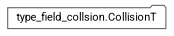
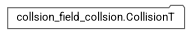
node "type_field_collsion.CollisionT": label "type_field_collsion.CollisionT" -> "collsion_field_collsion.CollisionT"
